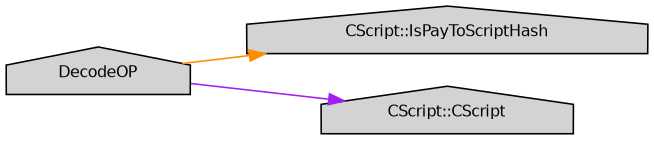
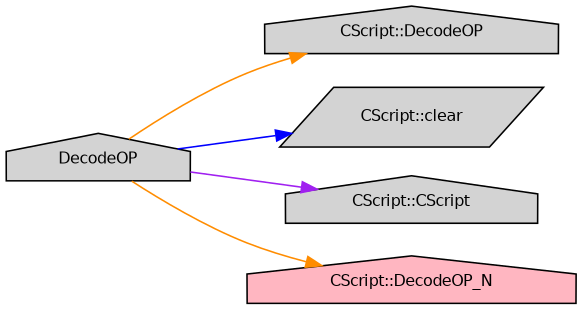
node "CScript::IsPayToScriptHash": label "CScript::IsPayToScriptHash" -> "CScript::DecodeOP"
node "CScript::clear": added
node "CScript::DecodeOP_N": added
